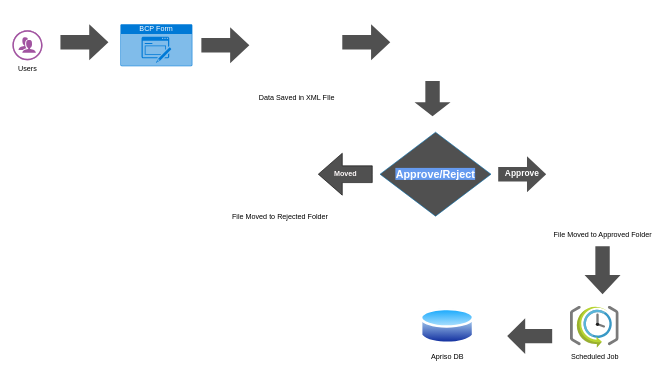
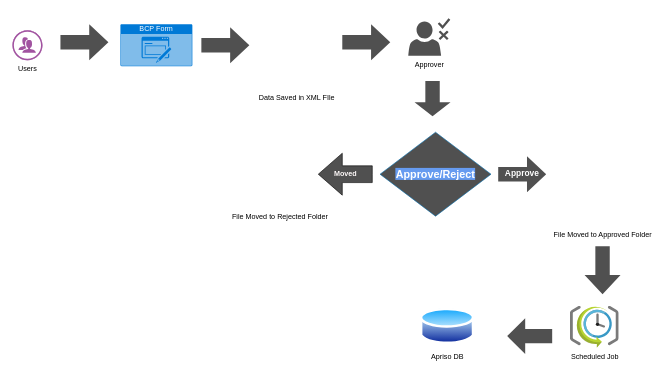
node "Approver": added
